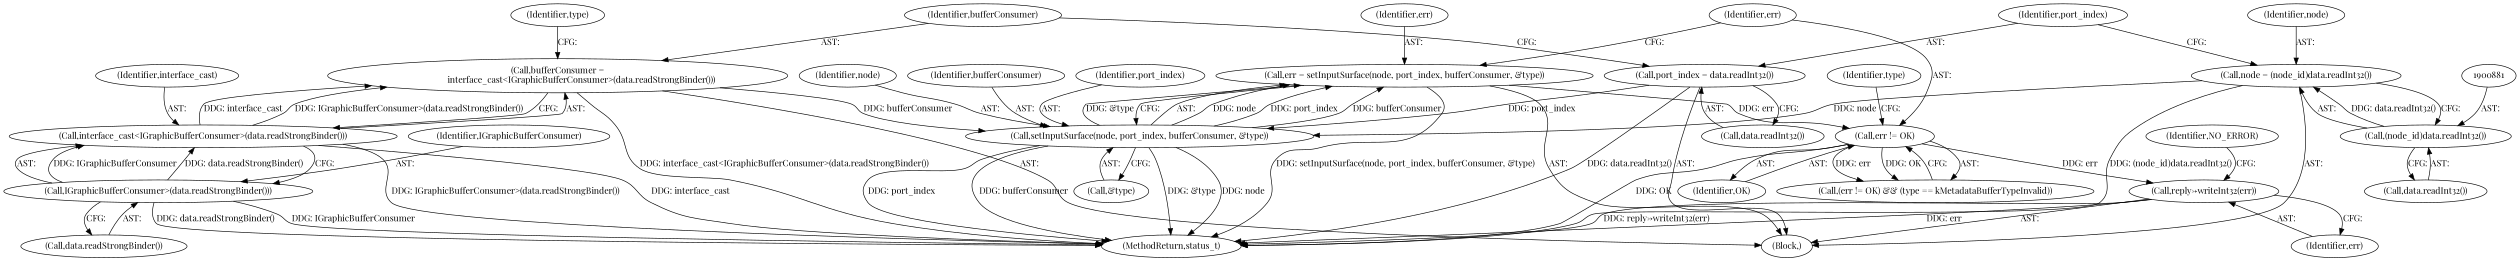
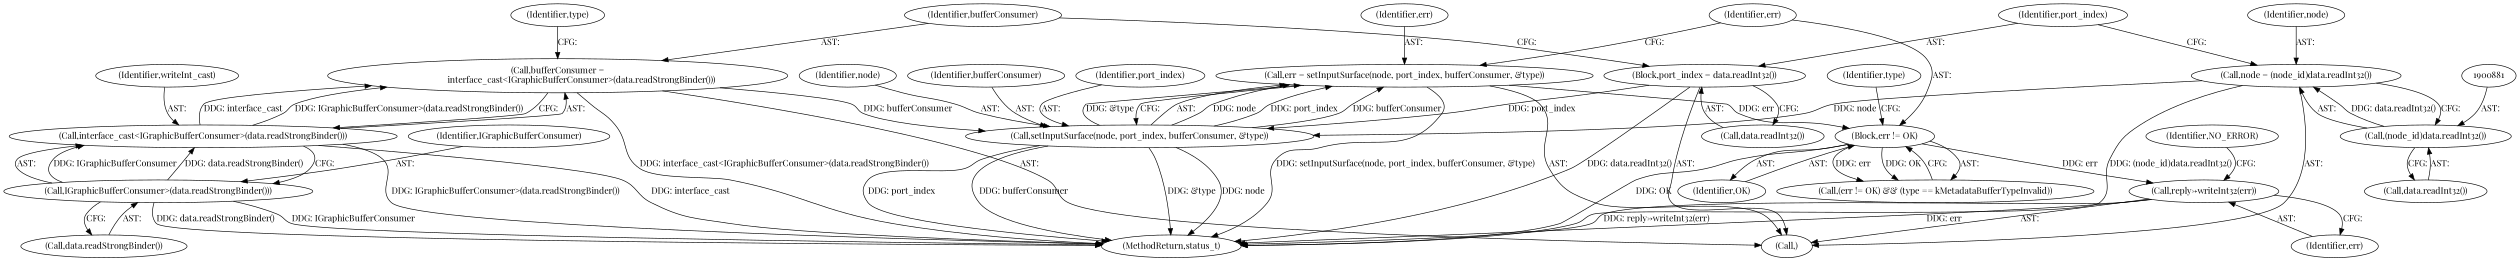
node "(Identifier,interface_cast)": label "(Identifier,interface_cast)" -> "(Identifier,writeInt_cast)"
node "(Call,port_index = data.readInt32())": label "(Call,port_index = data.readInt32())" -> "(Block,port_index = data.readInt32())"
node "(Call,err != OK)": label "(Call,err != OK)" -> "(Block,err != OK)"
node "(Call,&type)": removed
node "(Block,)": label "(Block,)" -> "(Call,)"
